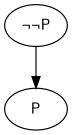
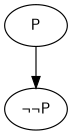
edge "¬¬P" -> "P": reversed
